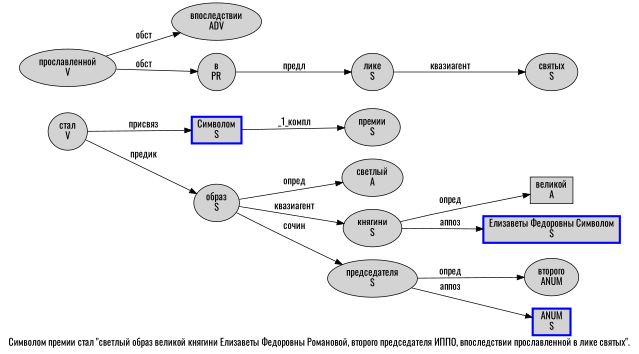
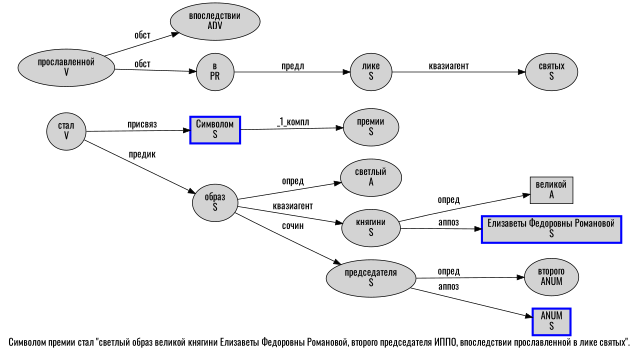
node "Елизаветы Федоровны Символом S": label "Елизаветы Федоровны Символом S" -> "Елизаветы Федоровны Романовой S"
